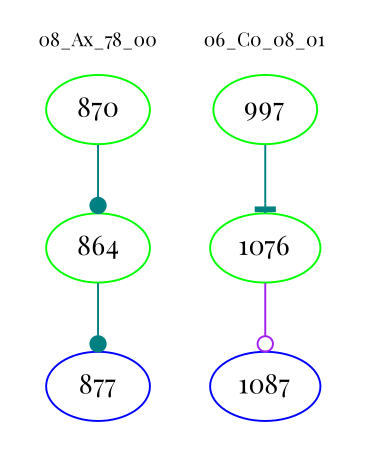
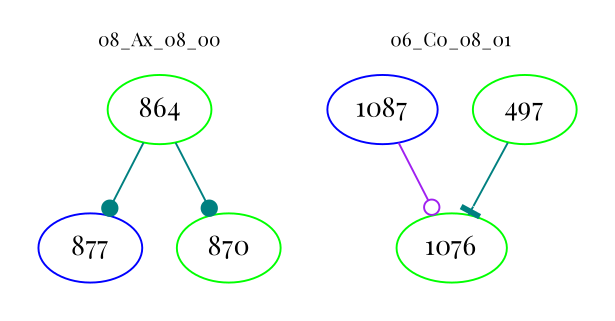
cluster "08_Ax_78_00": label "08_Ax_78_00" -> "08_Ax_08_00"
node "997": label "997" -> "497"
edge "870" -> "864": reversed
edge "1076" -> "1087": reversed
